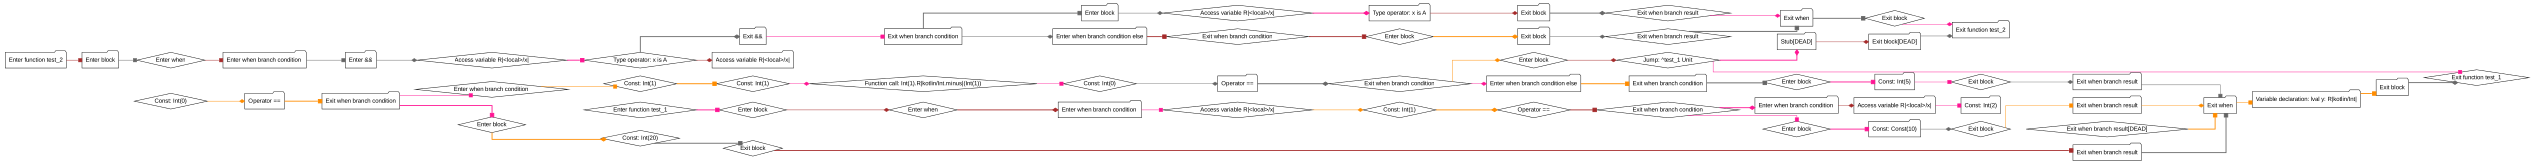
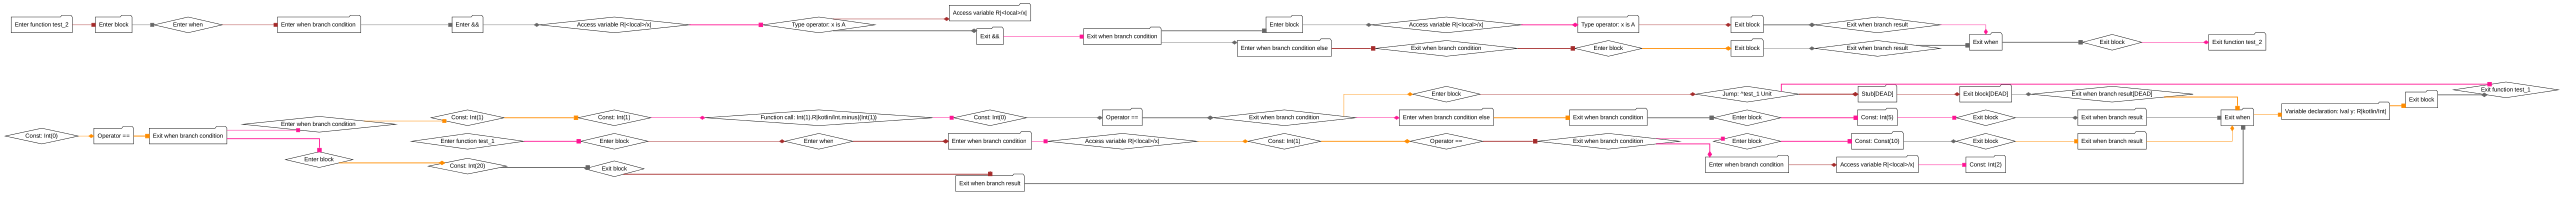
edge "Exit block[DEAD]" -> "Exit function test_2": now "Exit block[DEAD]" -> "Exit when branch result[DEAD]"
edge "Jump: ^test_1 Unit" -> "Stub[DEAD]": color deeppink -> brown
edge "Jump: ^test_1 Unit" -> "Exit function test_1": style solid -> bold
